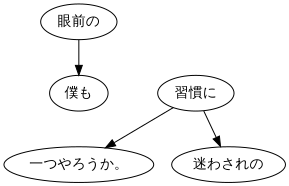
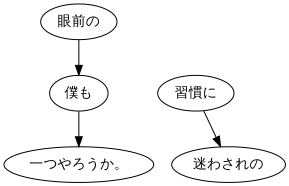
edge "習慣に" -> "一つやろうか。": now "僕も" -> "一つやろうか。"
